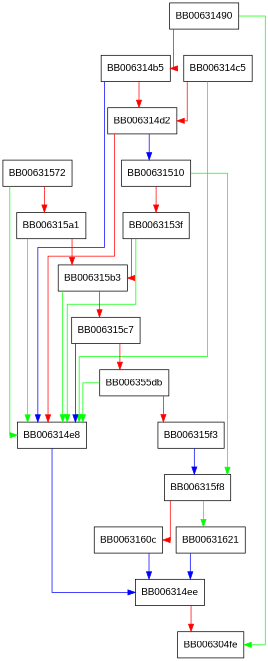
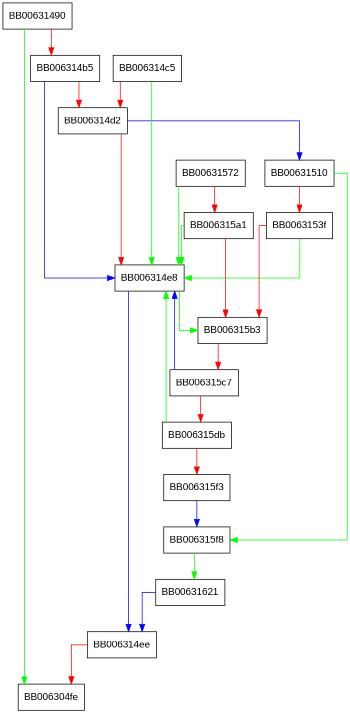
edge "BB006315b3" -> "BB006314e8": reversed
node "BB006355db": label "BB006355db" -> "BB006315db"
node "BB0063160c": removed
